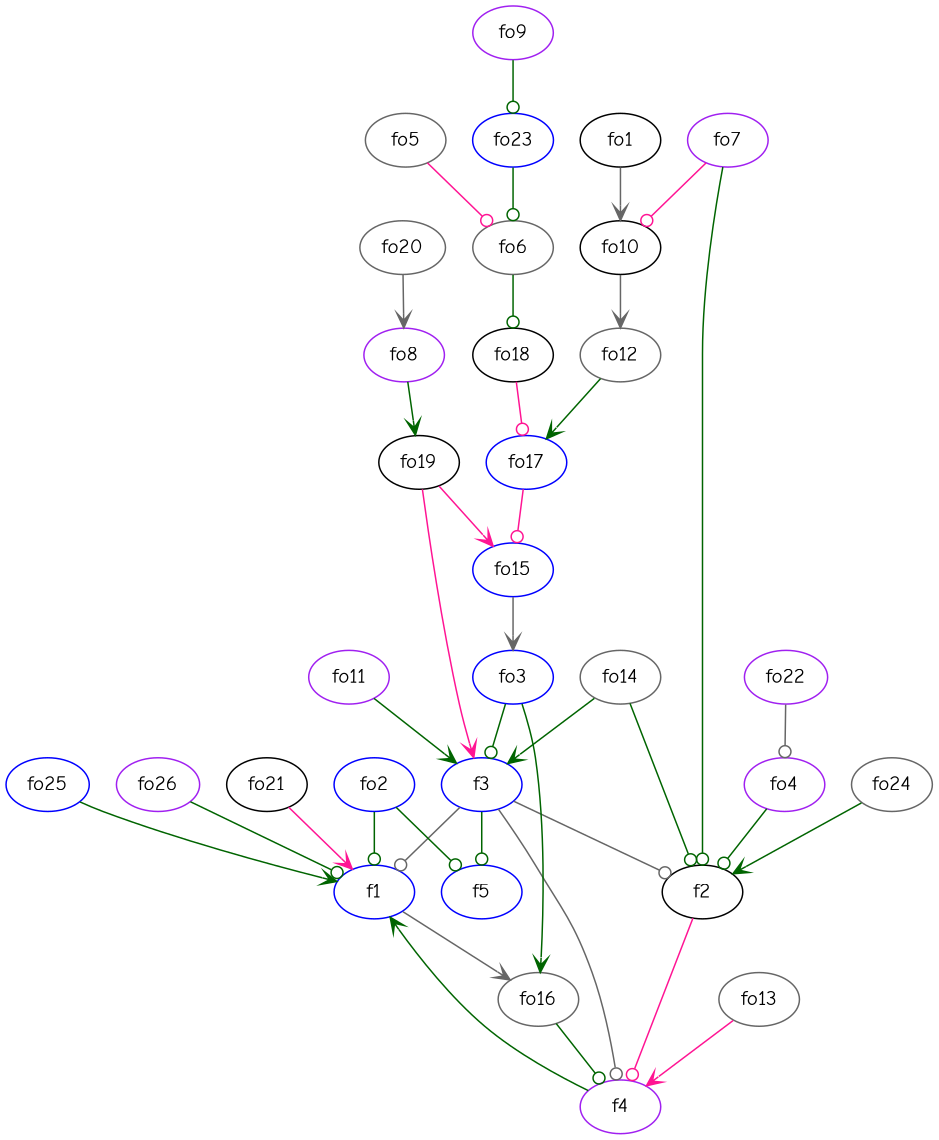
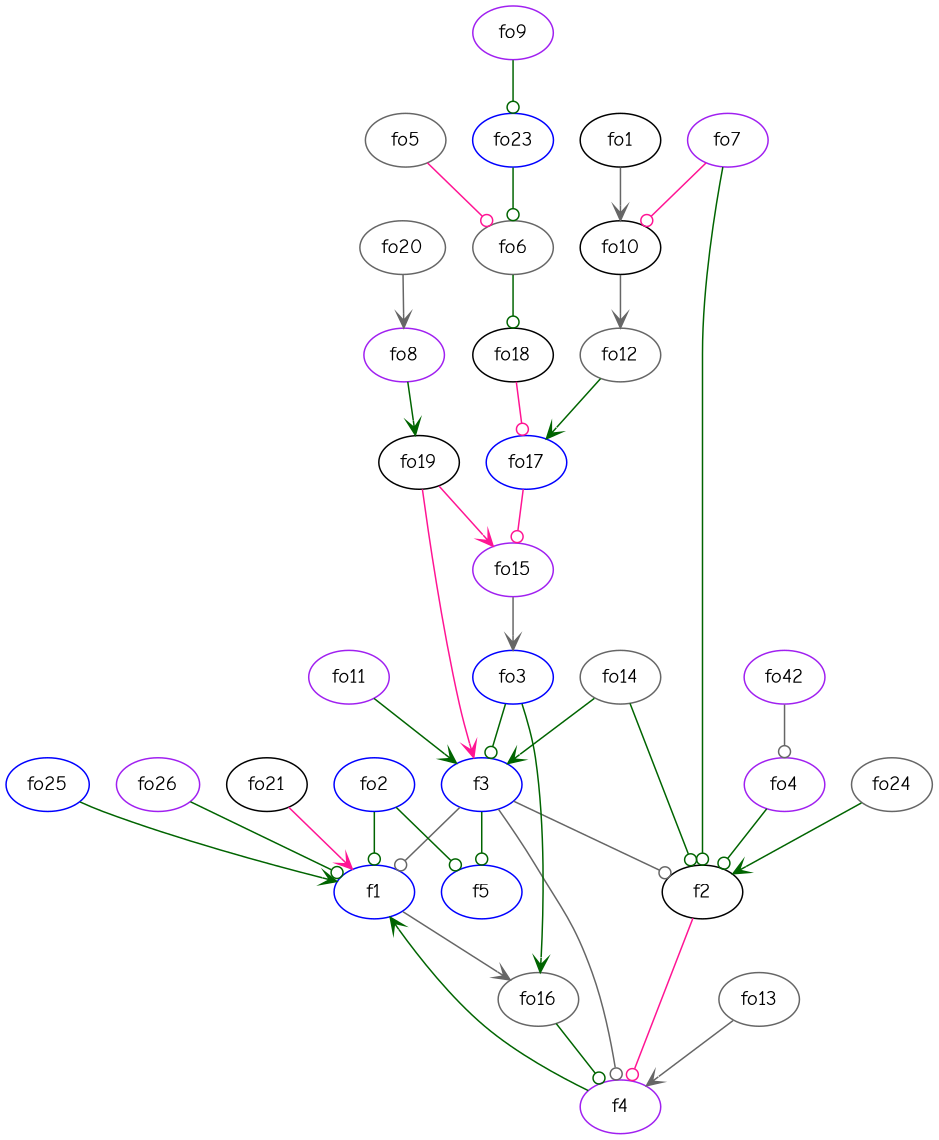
node "fo15": color blue -> purple
node "fo22": label "fo22" -> "fo42"
edge "fo13" -> "f4": color deeppink -> gray40
